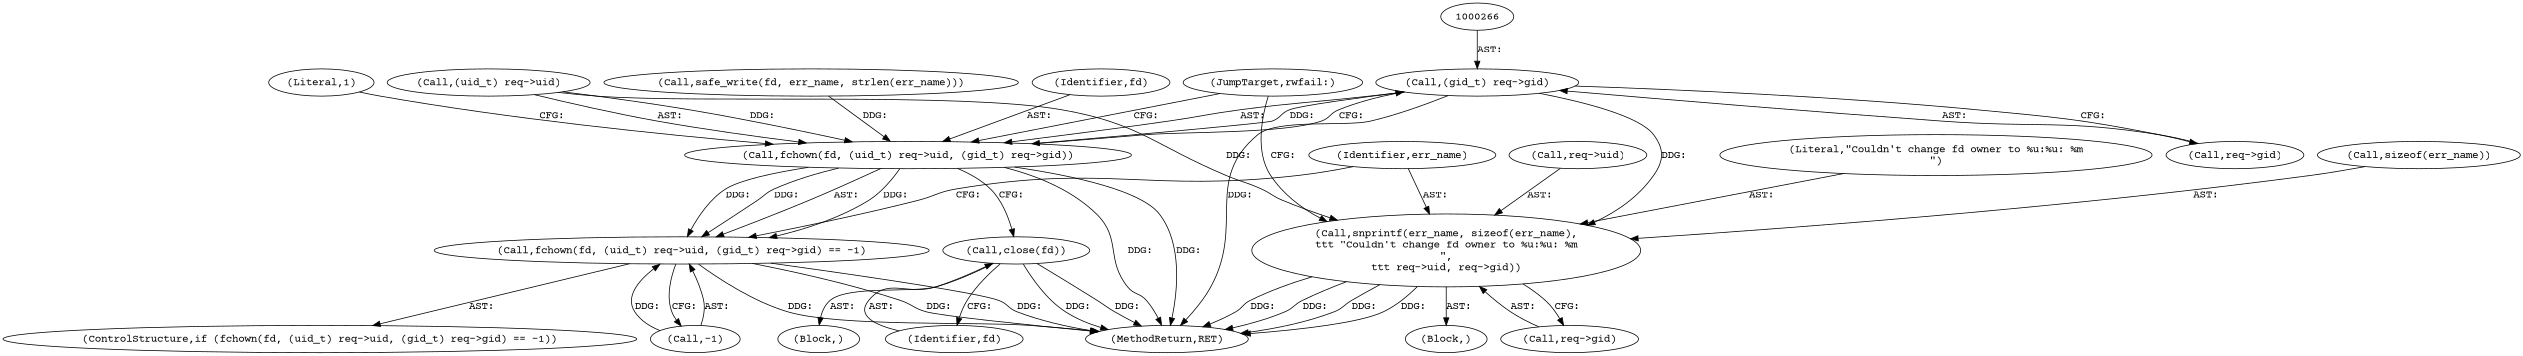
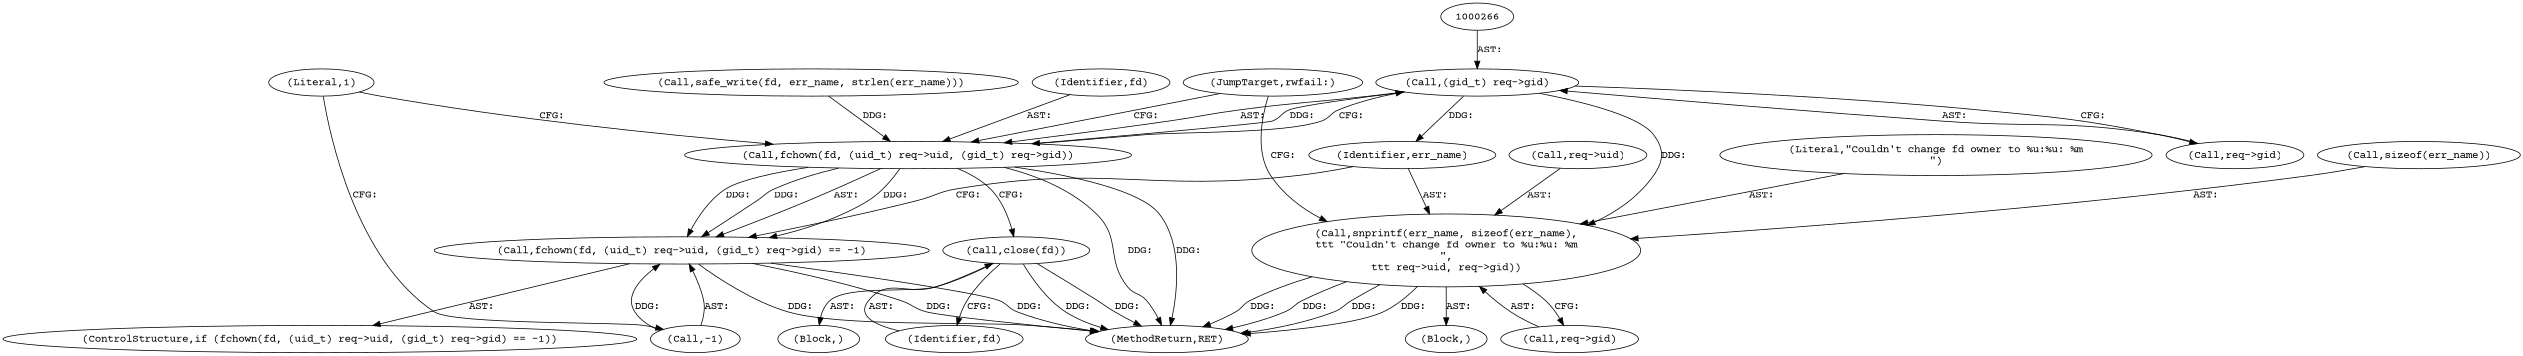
node "(Call,(uid_t) req->uid)": removed
edge "(Call,(gid_t) req->gid)" -> "(MethodReturn,RET)": now "(Call,(gid_t) req->gid)" -> "(Identifier,err_name)"
edge "(Call,fchown(fd, (uid_t) req->uid, (gid_t) req->gid) == -1)" -> "(Call,-1)": now "(Literal,1)" -> "(Call,-1)"
